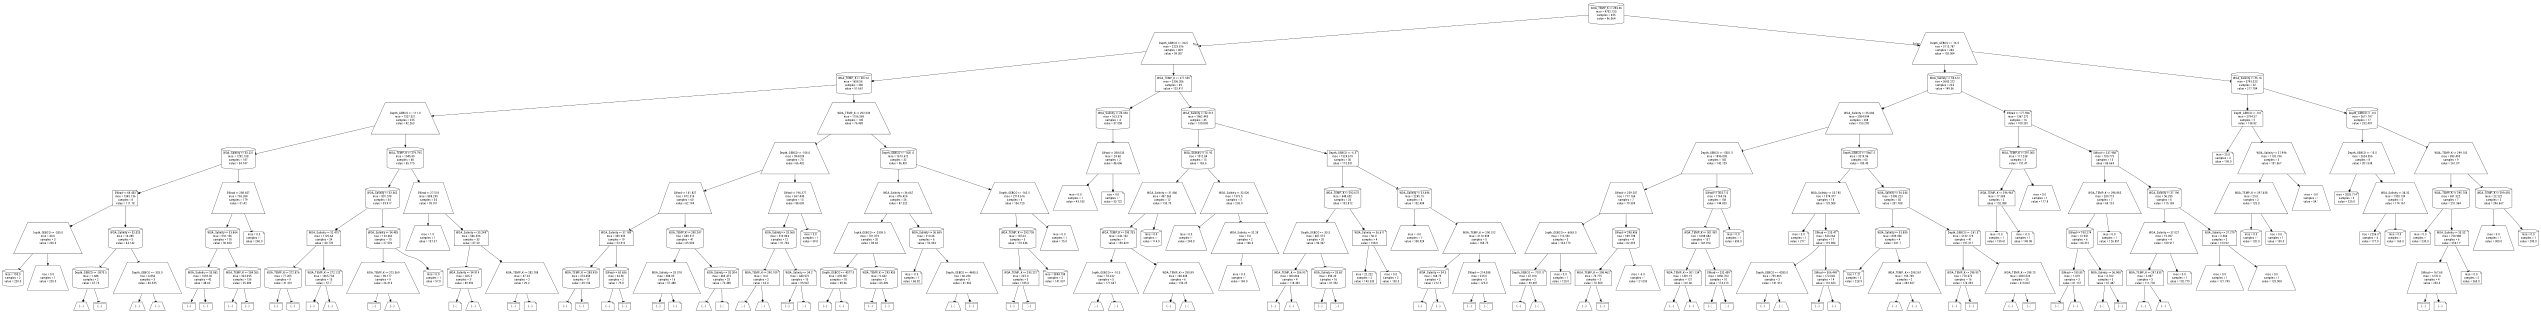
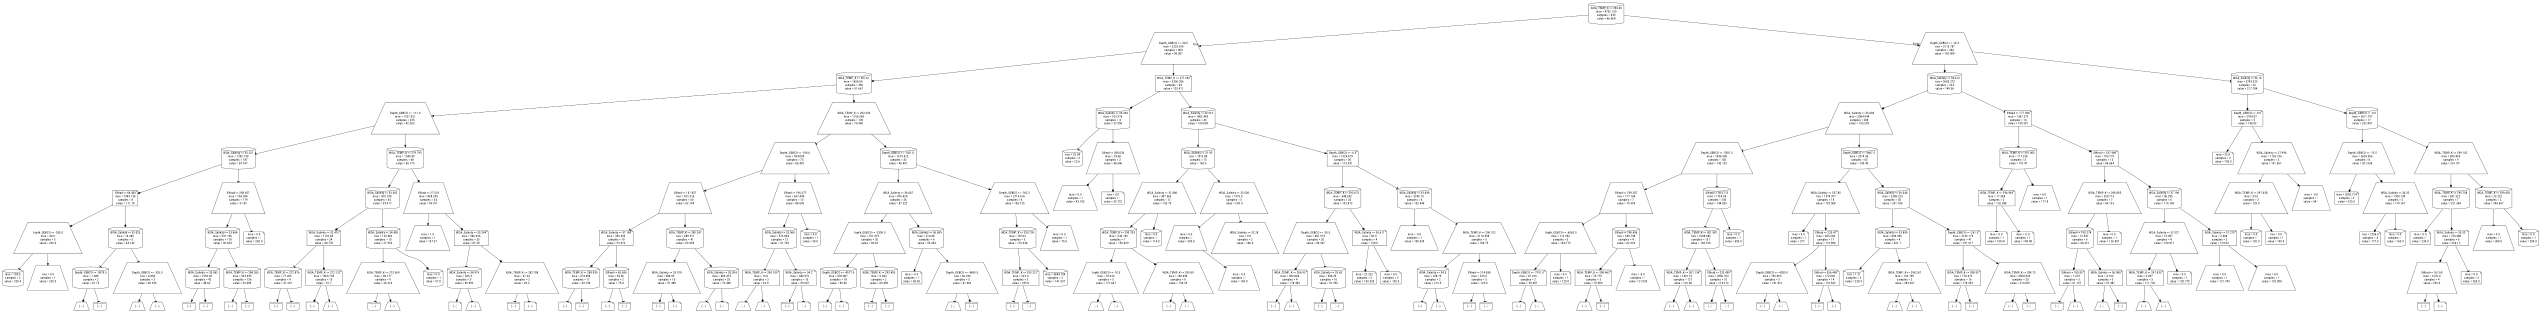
node "mse = 23.04 samples = 2 value = 22.6": added
edge "WOA_Salinity <= 32.281 mse = 9.0 samples = 2 value = 166.0" -> "mse = 0.0 samples = 1 value = 169.0": now "mse = 0.0 samples = 1 value = 240.0" -> "mse = 0.0 samples = 1 value = 169.0"
